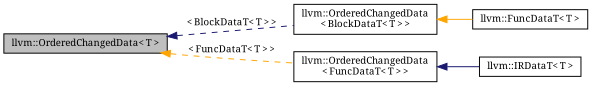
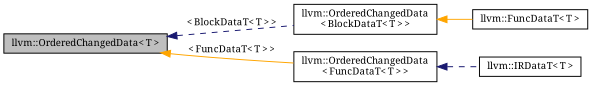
edge "llvm::OrderedChangedData < FuncDataT< T > >" -> "llvm::OrderedChangedData< T >": style dashed -> solid
edge "llvm::IRDataT< T >" -> "llvm::OrderedChangedData < FuncDataT< T > >": style solid -> dashed
